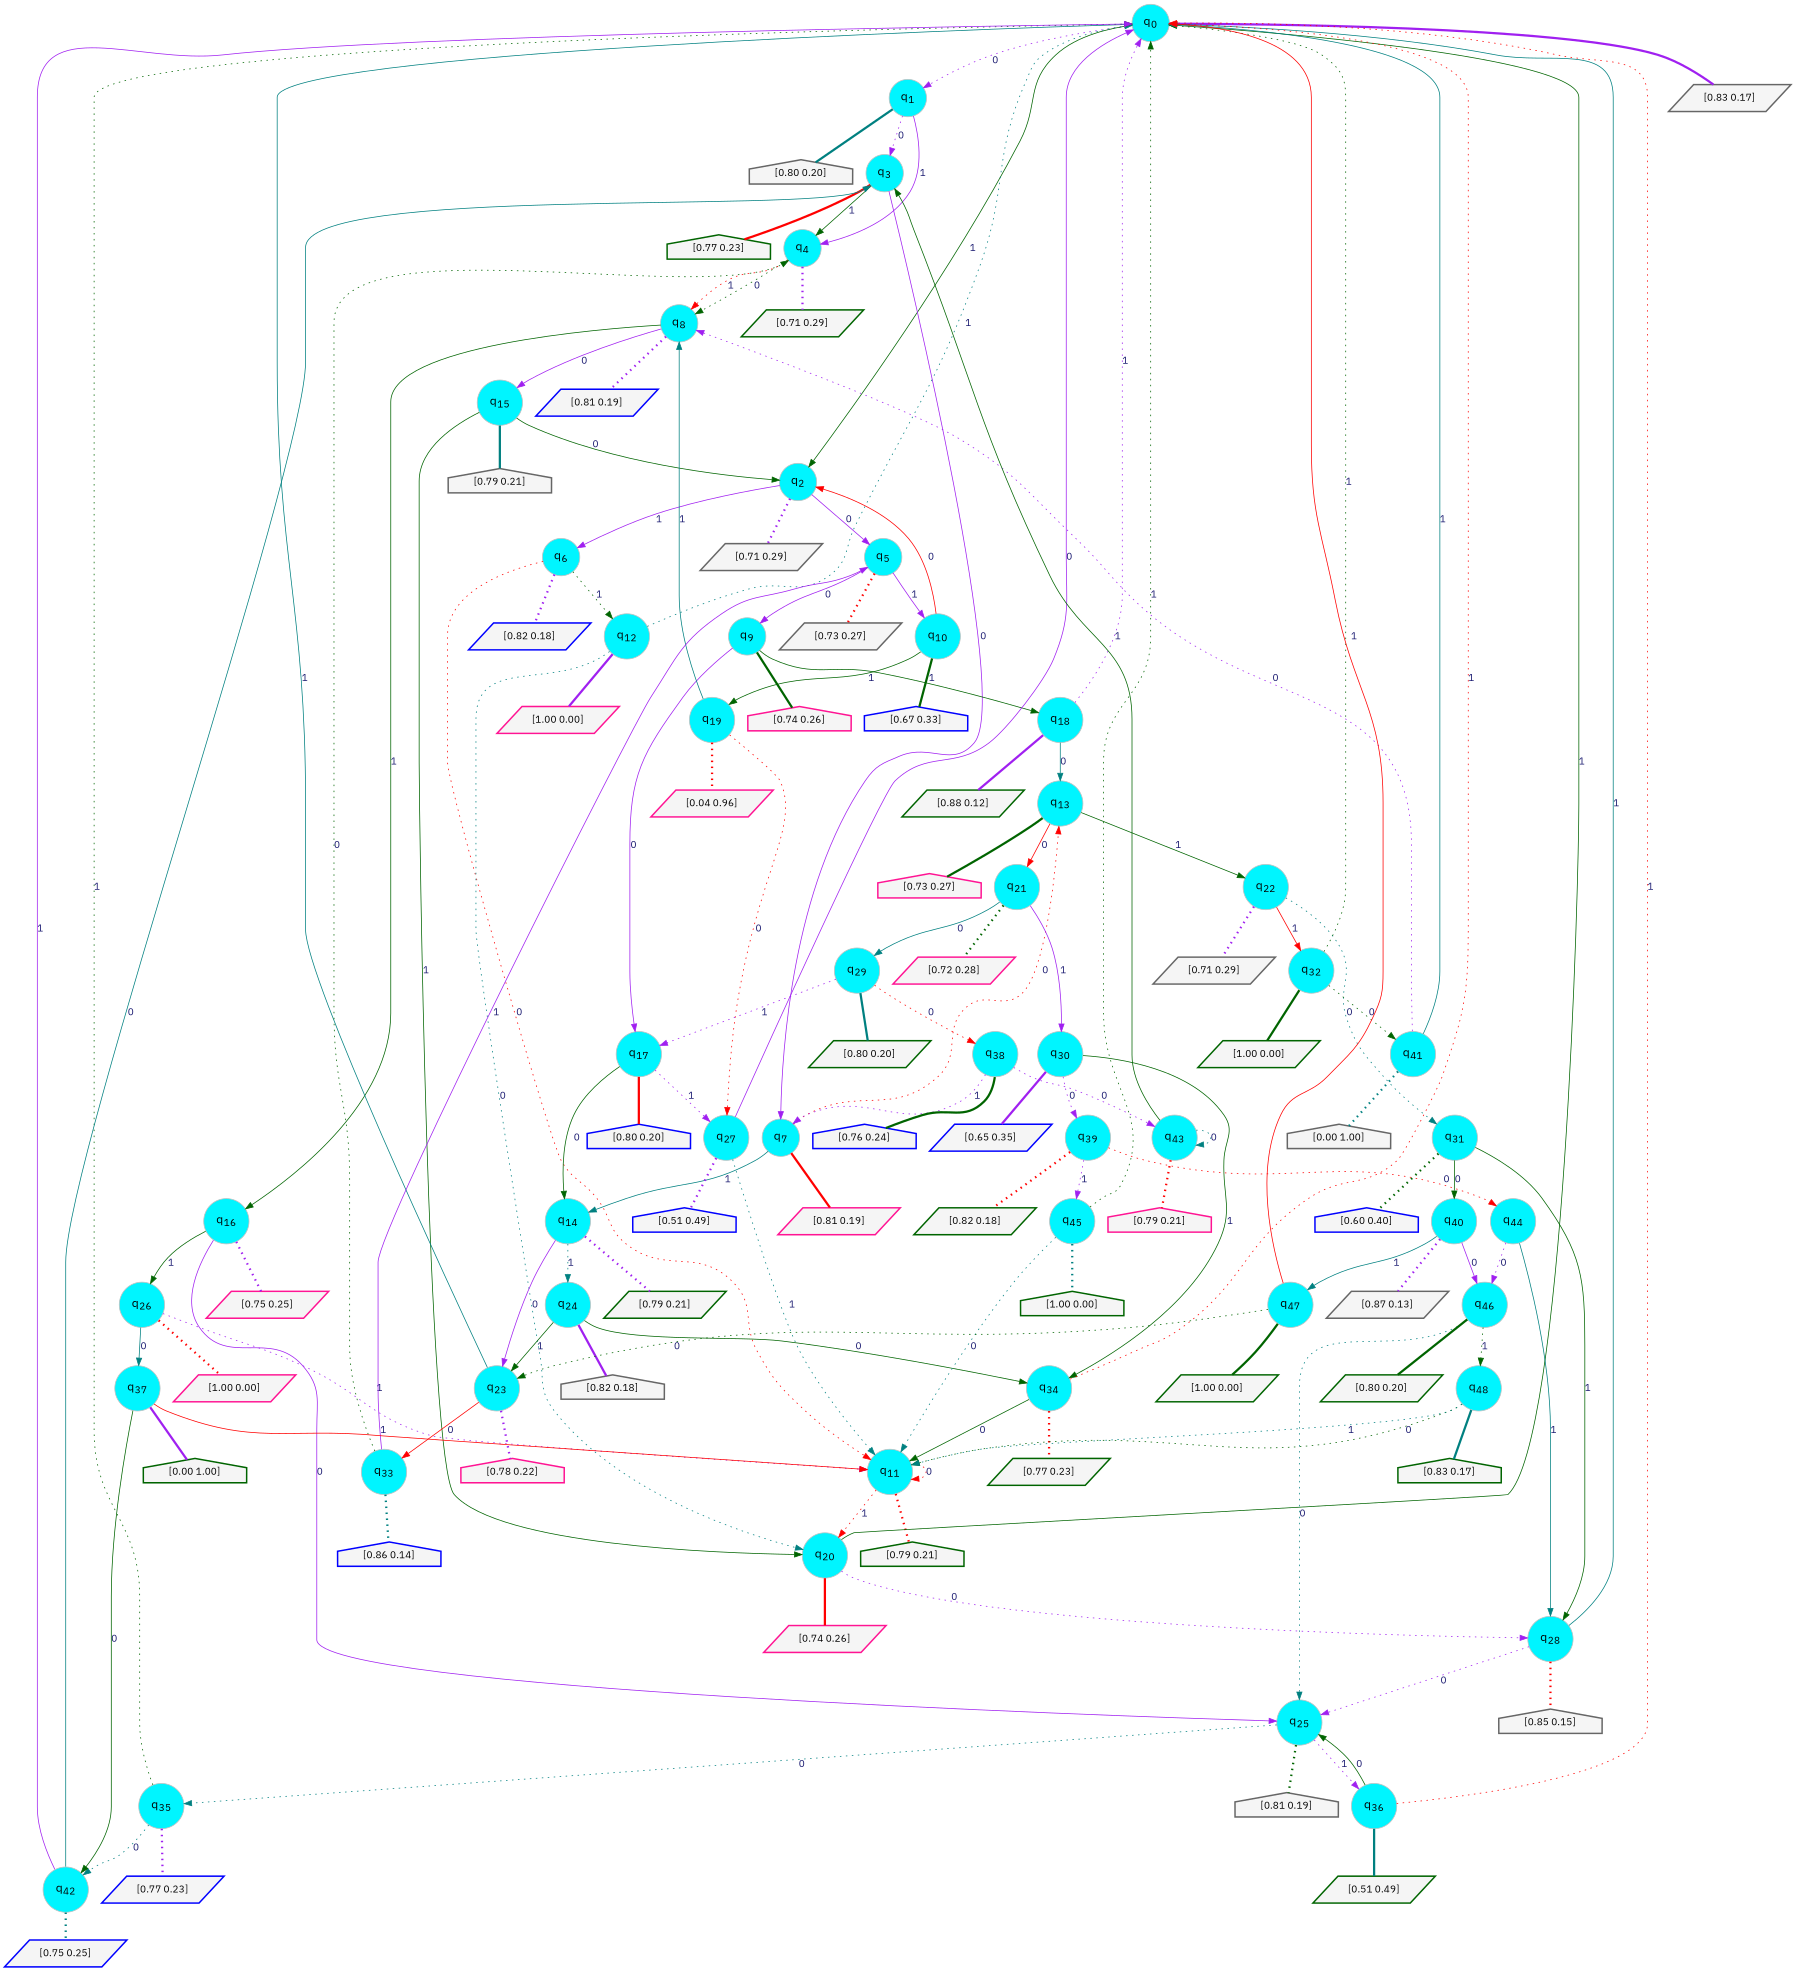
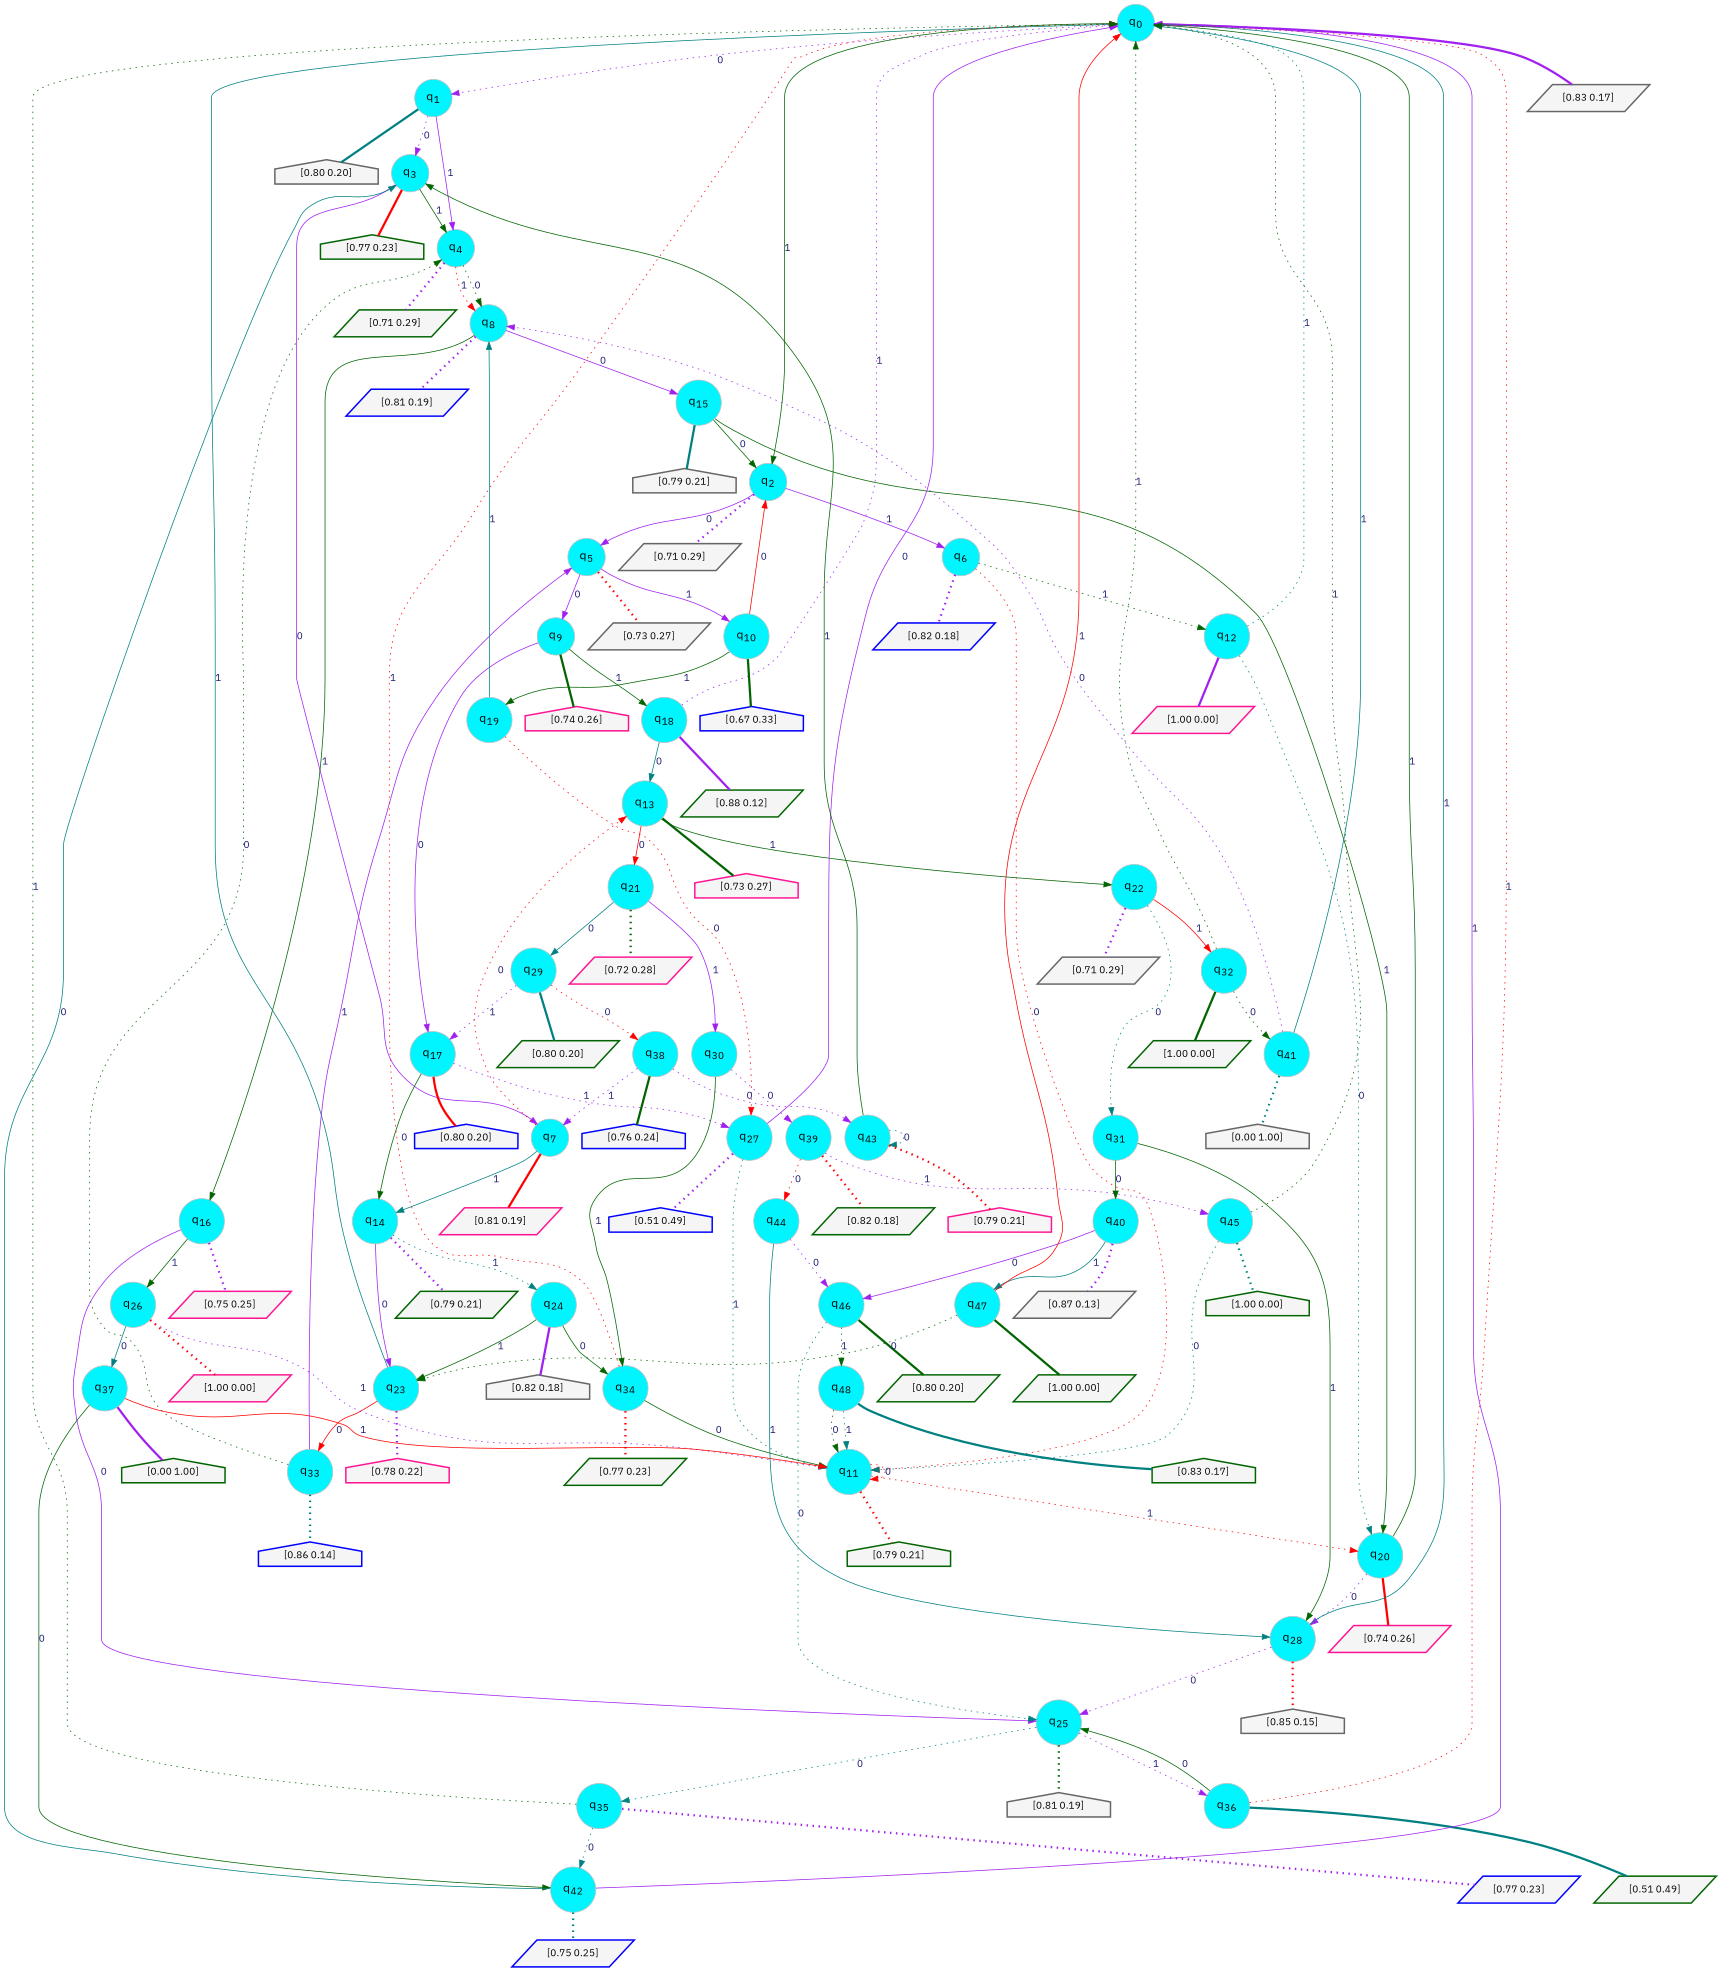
node "[0.04 0.96]": removed
node "[0.65 0.35]": removed
node "[0.60 0.40]": removed
